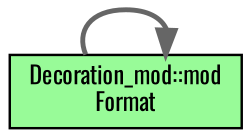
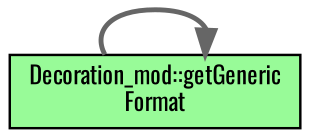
node "Decoration_mod::mod Format": label "Decoration_mod::mod Format" -> "Decoration_mod::getGeneric Format"
